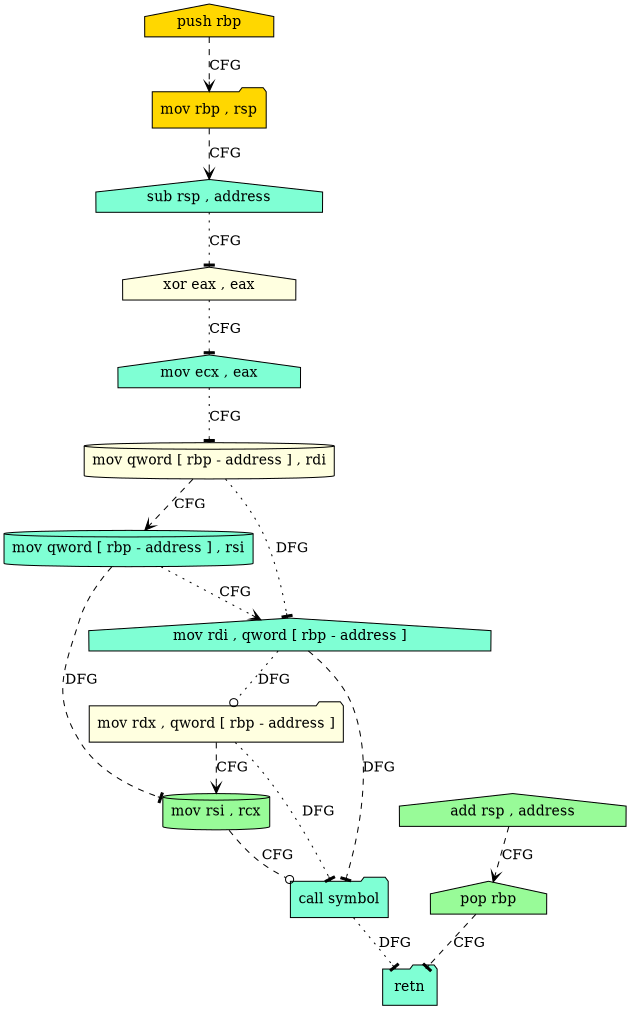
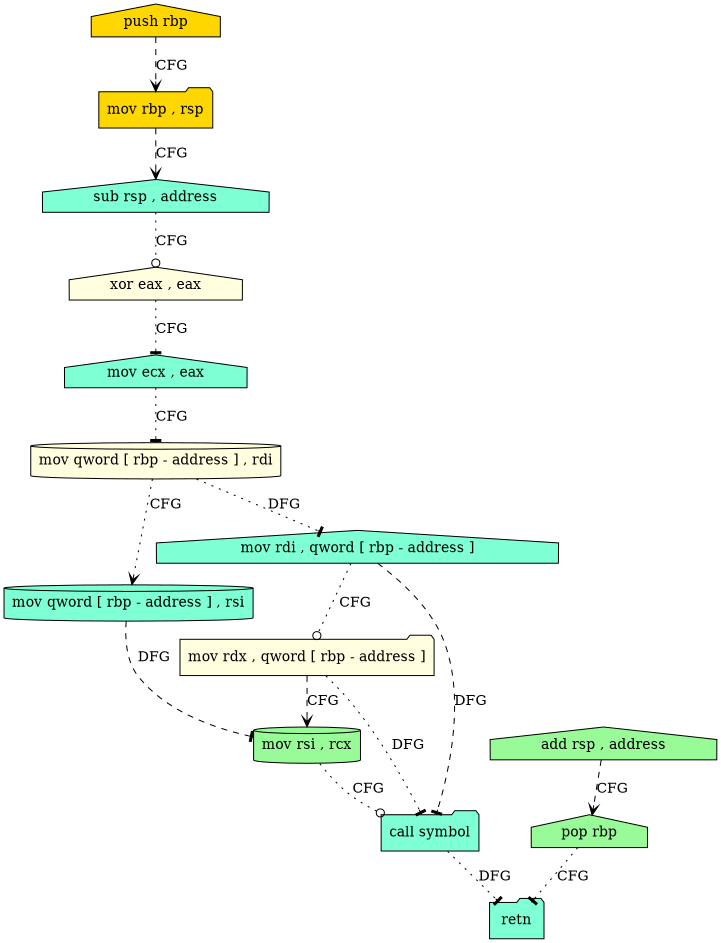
edge "sub rsp , address" -> "xor eax , eax": arrowhead tee -> odot
edge "mov qword [ rbp - address ] , rdi" -> "mov qword [ rbp - address ] , rsi": style dashed -> dotted
edge "mov qword [ rbp - address ] , rsi" -> "mov rdi , qword [ rbp - address ]": removed, label "CFG"
edge "mov rdi , qword [ rbp - address ]" -> "mov rdx , qword [ rbp - address ]": label "DFG" -> "CFG"
edge "mov rsi , rcx" -> "call symbol": style dashed -> dotted
edge "pop rbp" -> "retn": style dashed -> dotted
